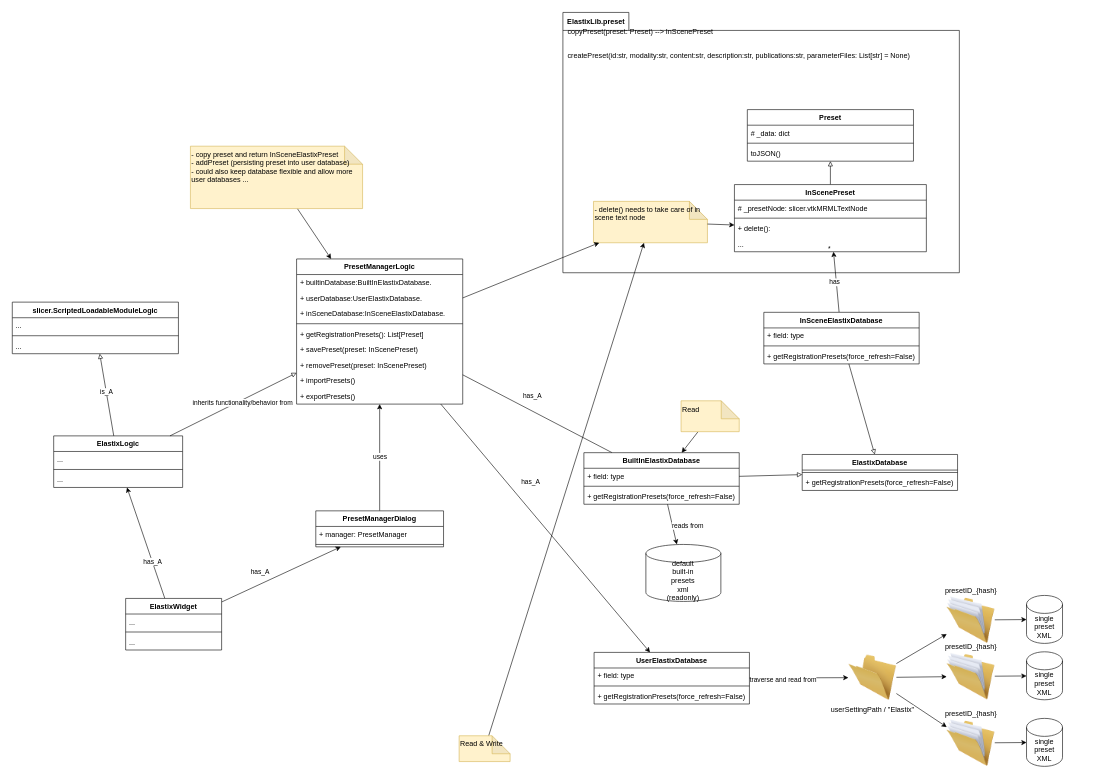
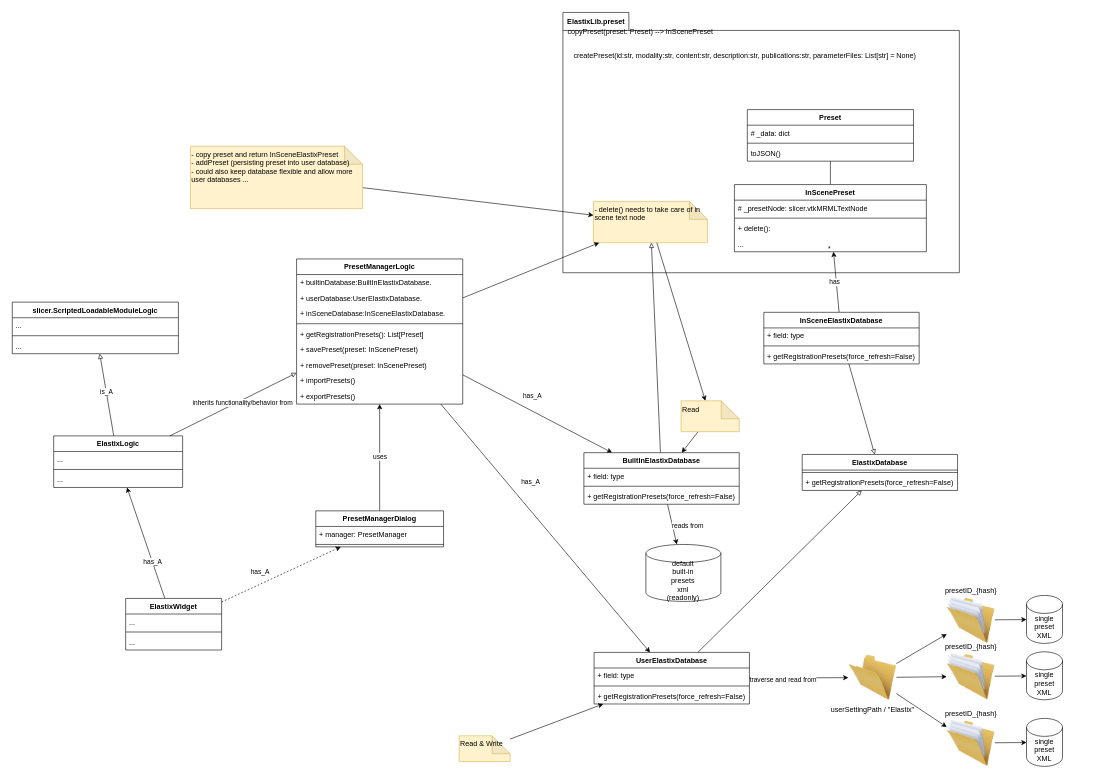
node "createPreset(id:str, modality:str, content:str, description:str, publications:str, parameterFiles: List[str] = None)": moved (742, 56) -> (748, 56)
edge "InScenePreset" -> "Preset": arrowhead block -> none
edge "- delete() needs to take care of in scene text node" -> "+ delete():": now "- delete() needs to take care of in scene text node" -> "Read"
edge "- copy preset and return InSceneElastixPreset - addPreset (persisting preset into user database) - could also keep database flexible and allow more user databases ..." -> "PresetManagerLogic": now "- copy preset and return InSceneElastixPreset - addPreset (persisting preset into user database) - could also keep database flexible and allow more user databases ..." -> "- delete() needs to take care of in scene text node"
edge "PresetManagerLogic" -- "BuiltInElastixDatabase": arrowhead none -> classic
edge "BuiltInElastixDatabase" -> "ElastixDatabase": now "BuiltInElastixDatabase" -> "- delete() needs to take care of in scene text node"
edge "Read & Write" -> "- delete() needs to take care of in scene text node": now "Read & Write" -> "UserElastixDatabase"
edge "UserElastixDatabase" -> "ElastixDatabase": added
edge "ElastixWidget" -> "PresetManagerDialog": style solid -> dashed
